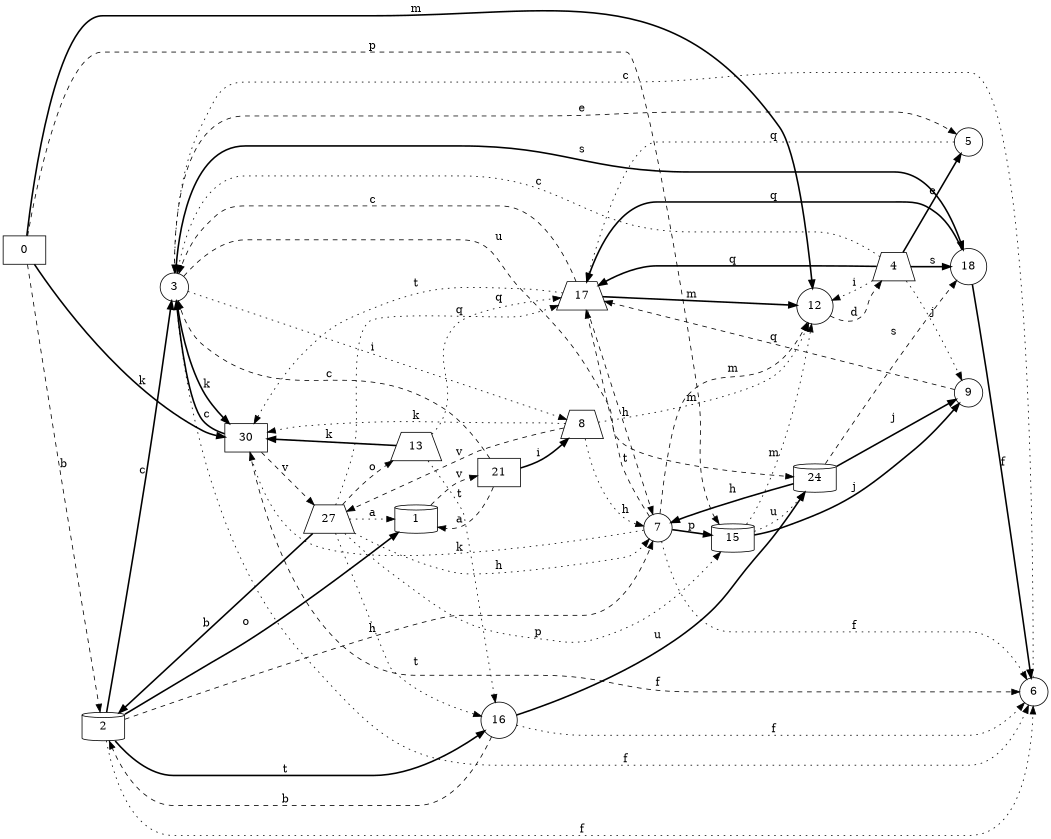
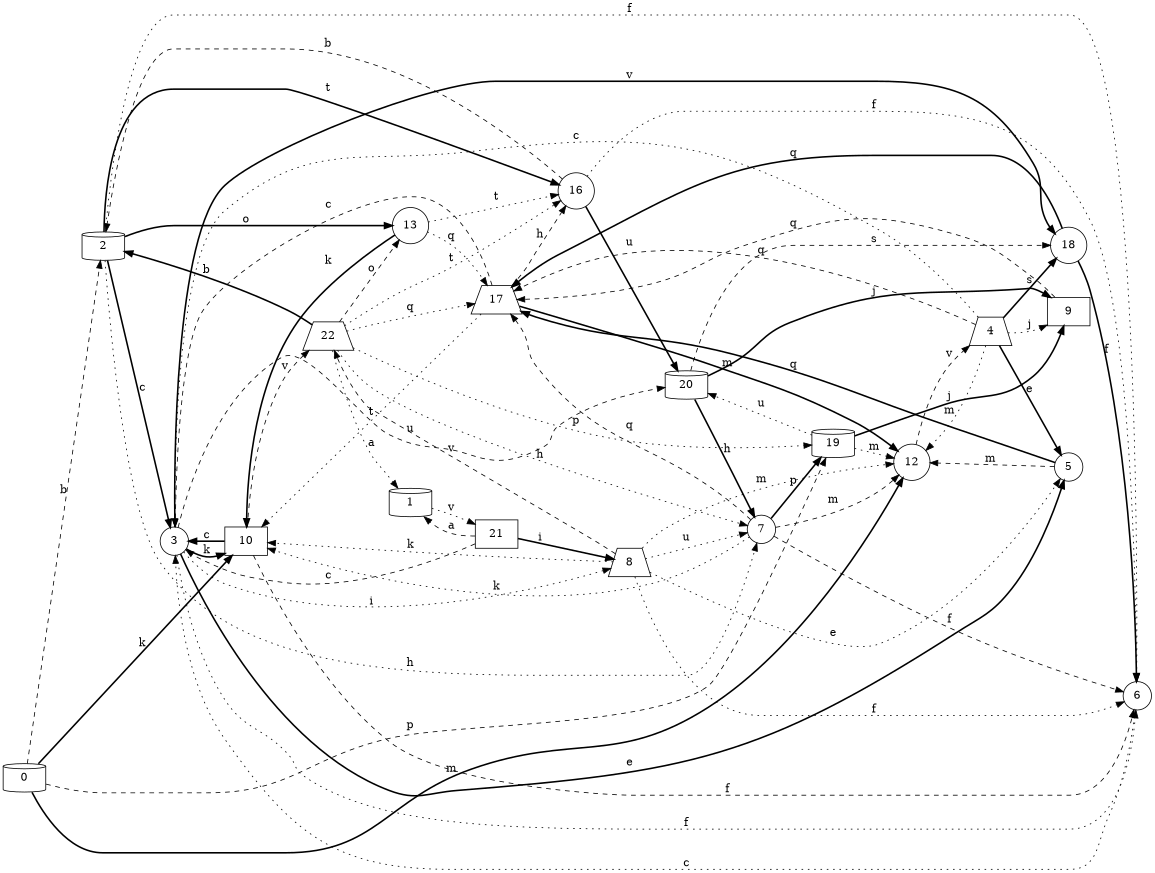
edge "3" -> "5": style dashed -> bold
edge "5" -> "17": style dotted -> bold
edge "3" -> "18": label "s" -> "v"
node "0": shape box -> cylinder
edge "4" -> "17": style bold -> dashed
edge "4" -> "12": label "i" -> "m"
edge "12" -> "4": label "d" -> "v"
node "9": shape circle -> box
edge "17" -> "7": now "17" -> "16"
node "30": label "30" -> "10"
node "13": shape trapezium -> circle
edge "7" -> "17": label "t" -> "q"
edge "5" -> "12": added, label "m"
node "24": label "24" -> "20"
edge "1" -> "21": style dashed -> dotted
edge "8" -> "7": label "h" -> "u"
node "27": label "27" -> "22"
node "15": label "15" -> "19"
edge "2" -> "7": style dashed -> dotted
edge "2" -> "1": now "2" -> "13"
edge "7" -> "6": style dotted -> dashed
edge "8" -> "5": added, label "e"
edge "8" -> "6": added, label "f"
